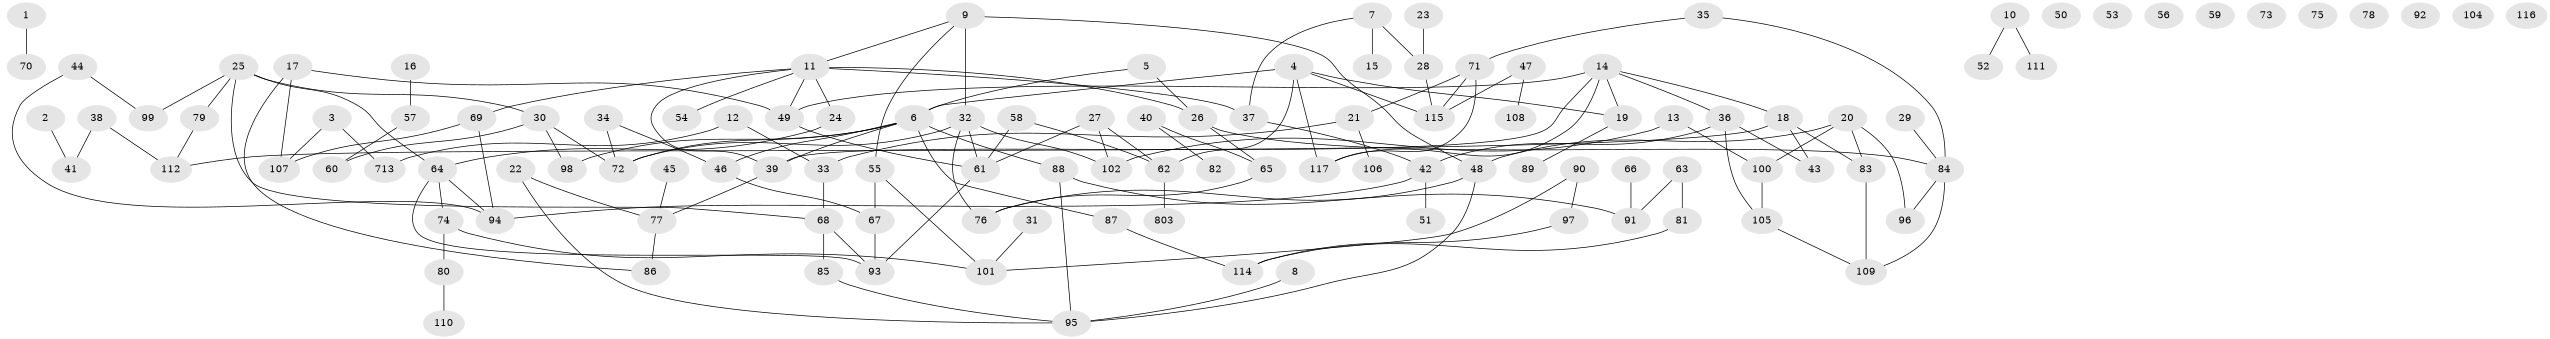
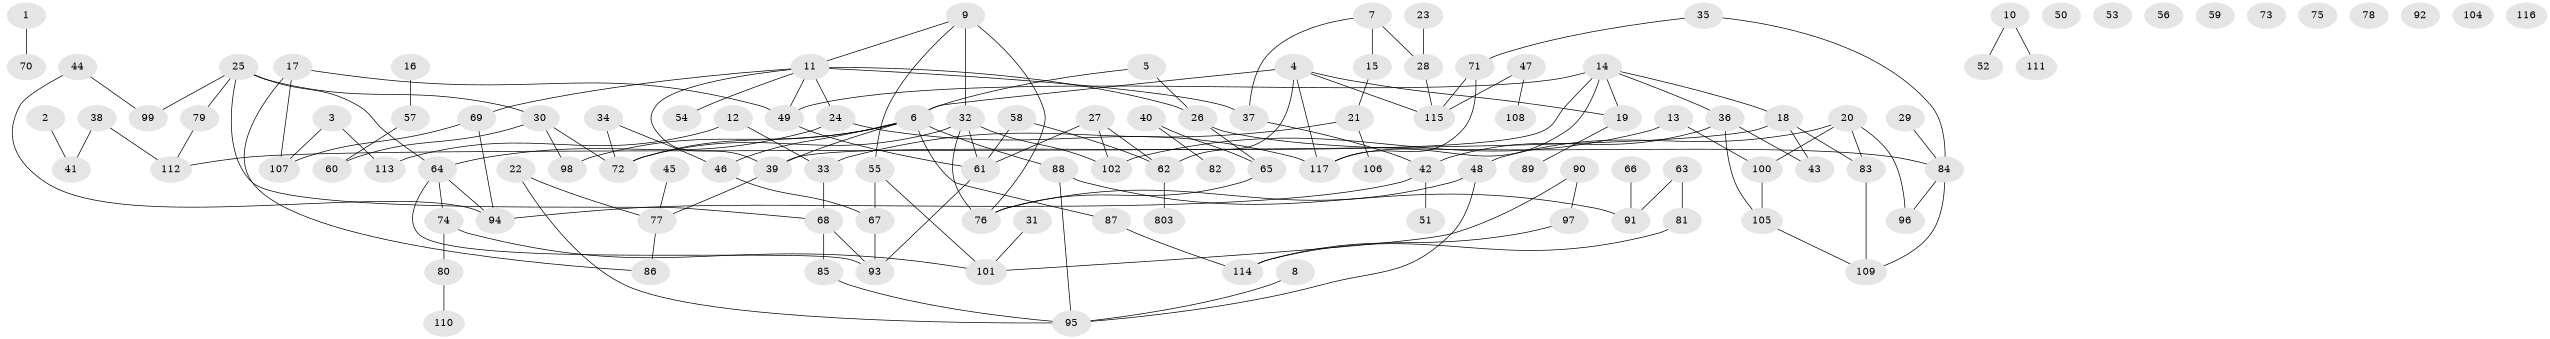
edge "9" -- "48": now "9" -- "76"
edge "71" -- "21": now "15" -- "21"
edge "24" -- "117": added
node "713": label "713" -> "113"
